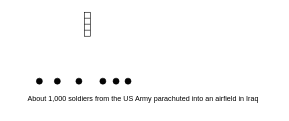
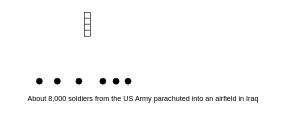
node "About 1,000 soldiers from the US Army parachuted into an airfield in Iraq": label "About 1,000 soldiers from the US Army parachuted into an airfield in Iraq" -> "About 8,000 soldiers from the US Army parachuted into an airfield in Iraq"
